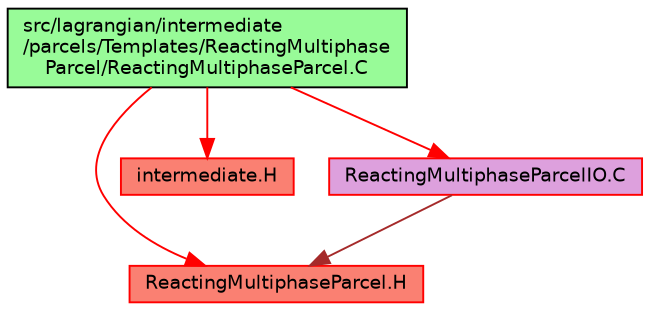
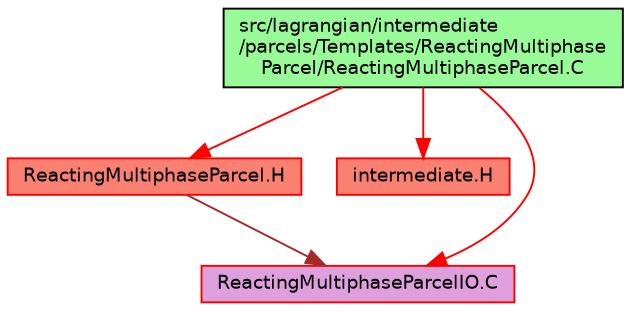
edge "ReactingMultiphaseParcelIO.C" -> "ReactingMultiphaseParcel.H": reversed
